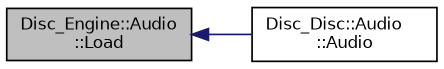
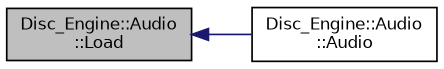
node "Disc_Disc::Audio ::Audio": label "Disc_Disc::Audio ::Audio" -> "Disc_Engine::Audio ::Audio"
